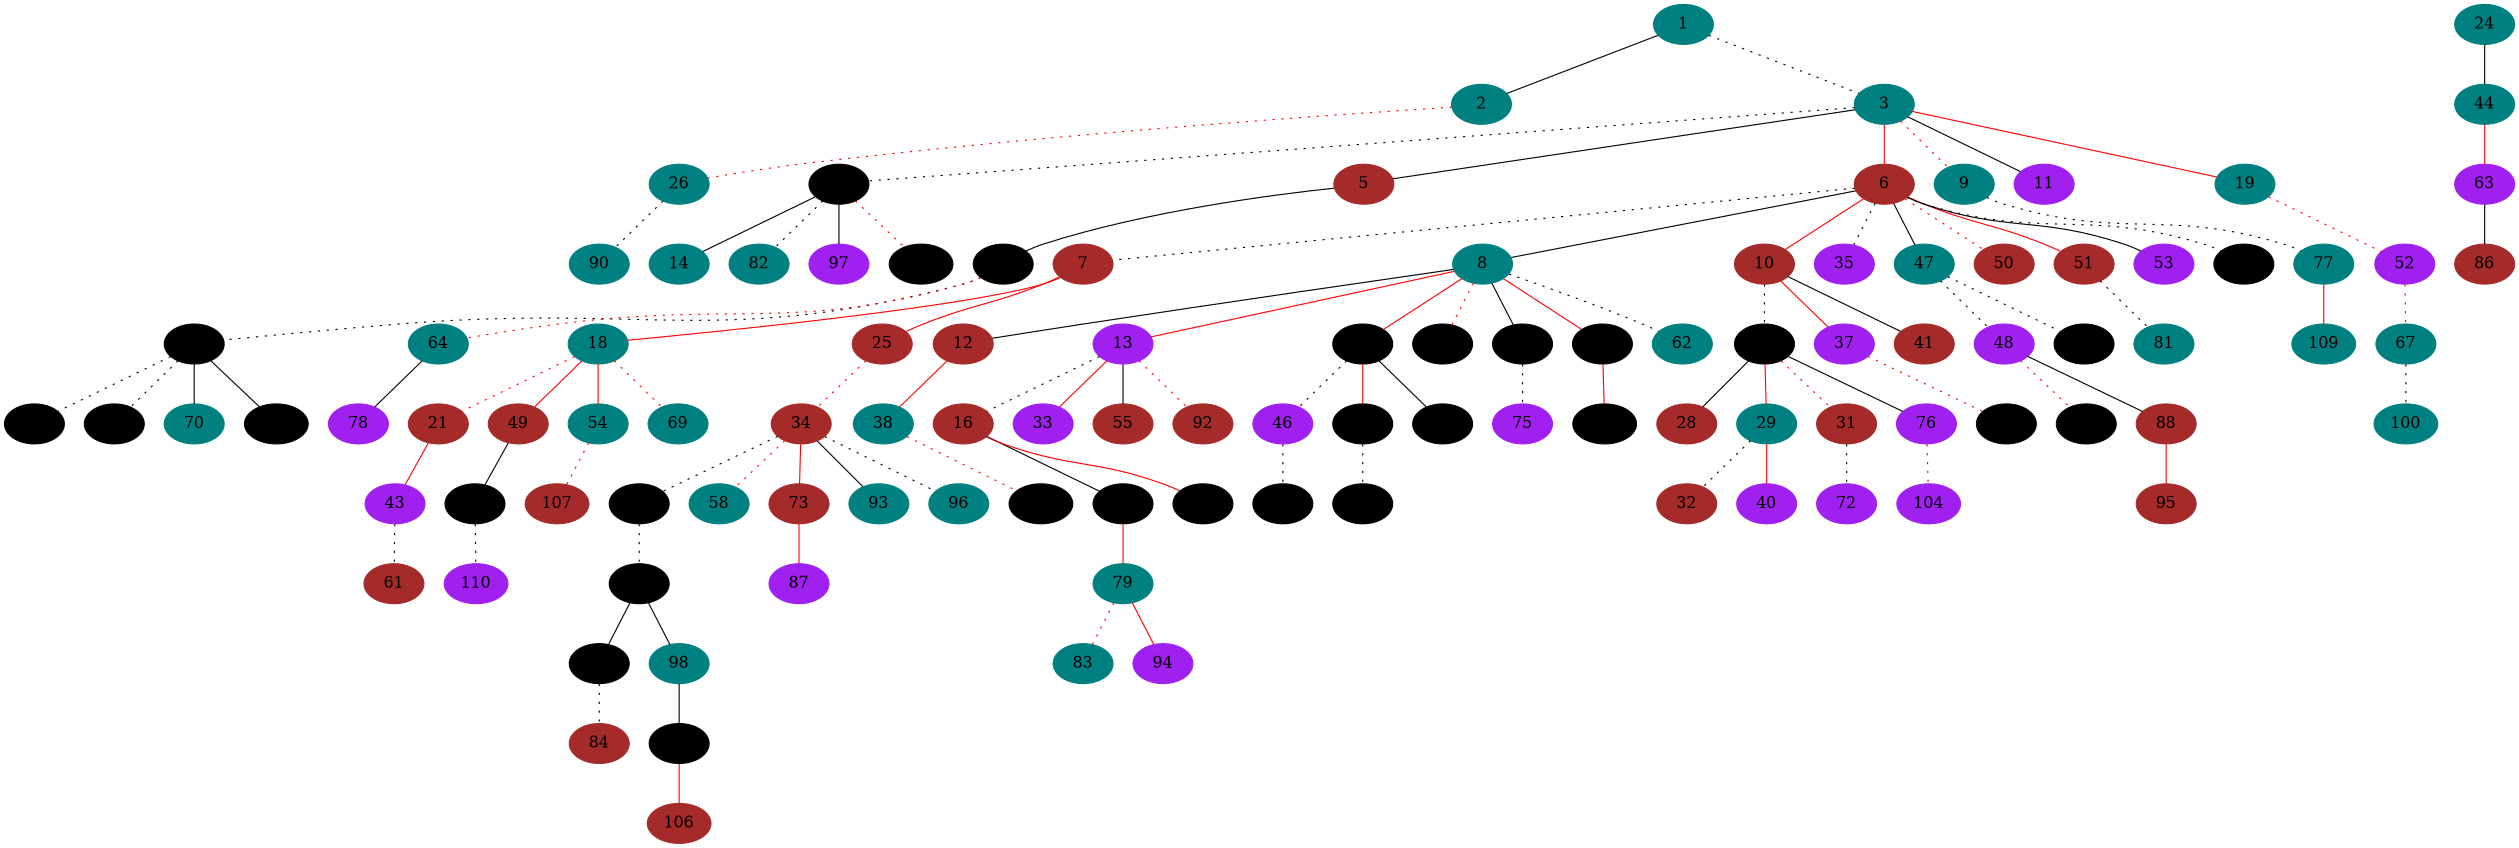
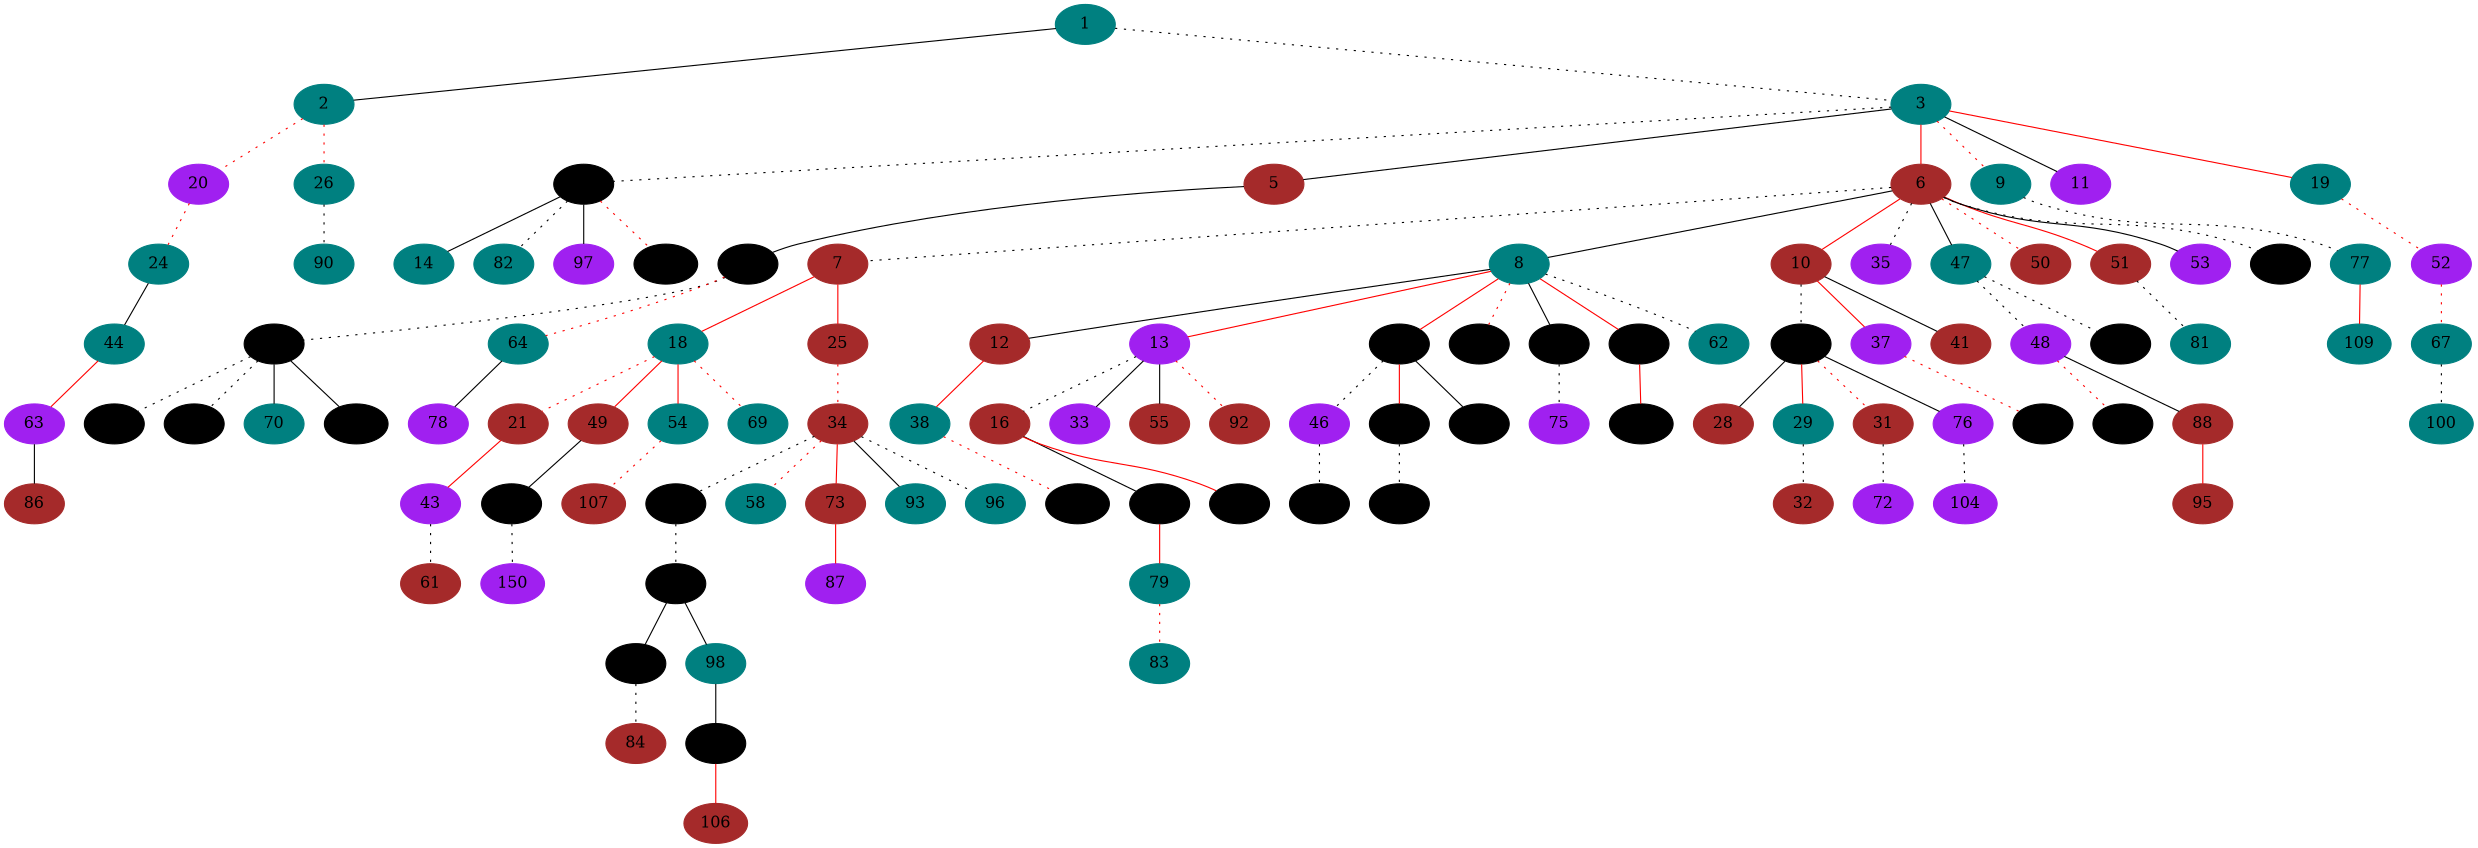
node "20": added
edge "13" -- "33": color red -> black
edge "76" -- "104": color red -> black
node "40": removed
node "110": label "110" -> "150"
node "94": removed
